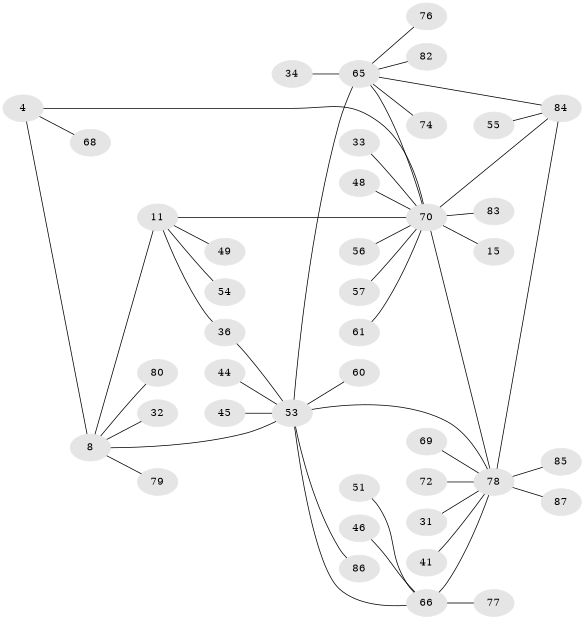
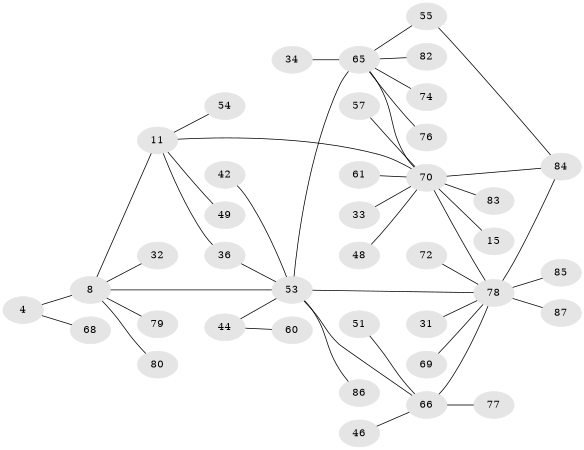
edge "65" -- "84": now "65" -- "55"
edge "4" -- "70": removed
node "56": removed
edge "60" -- "53": now "60" -- "44"
node "45": label "45" -> "42"
node "41": removed
